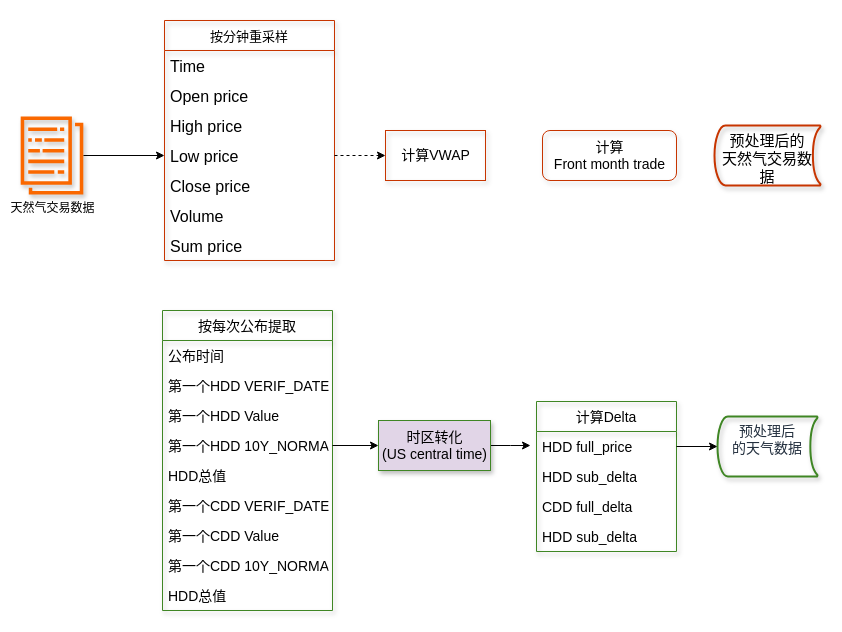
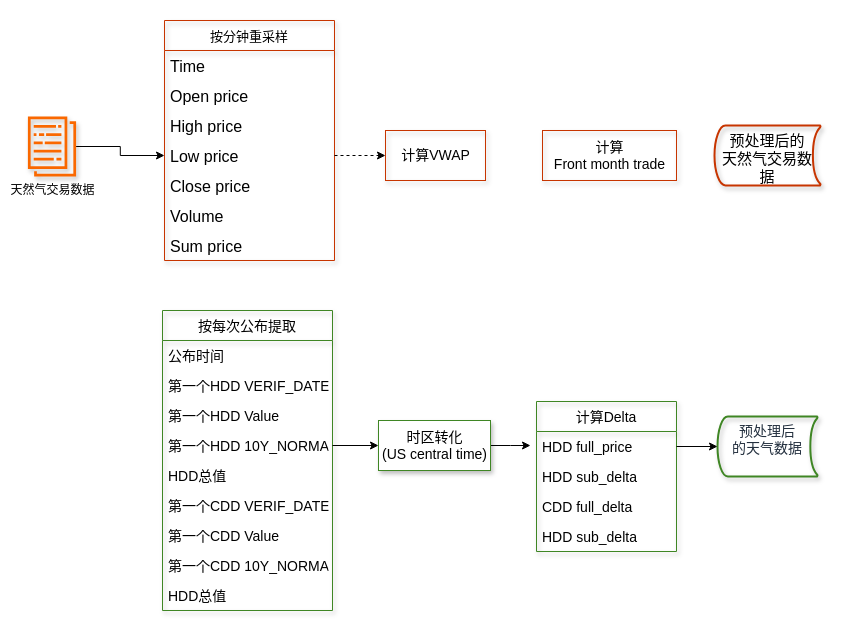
node "天然气交易数据": size 63x78 -> 63x60
node "计算 Front month trade": shape rounded rectangle -> rectangle
node "时区转化 (US central time)": fillcolor #e1d5e7 -> #ffffff
